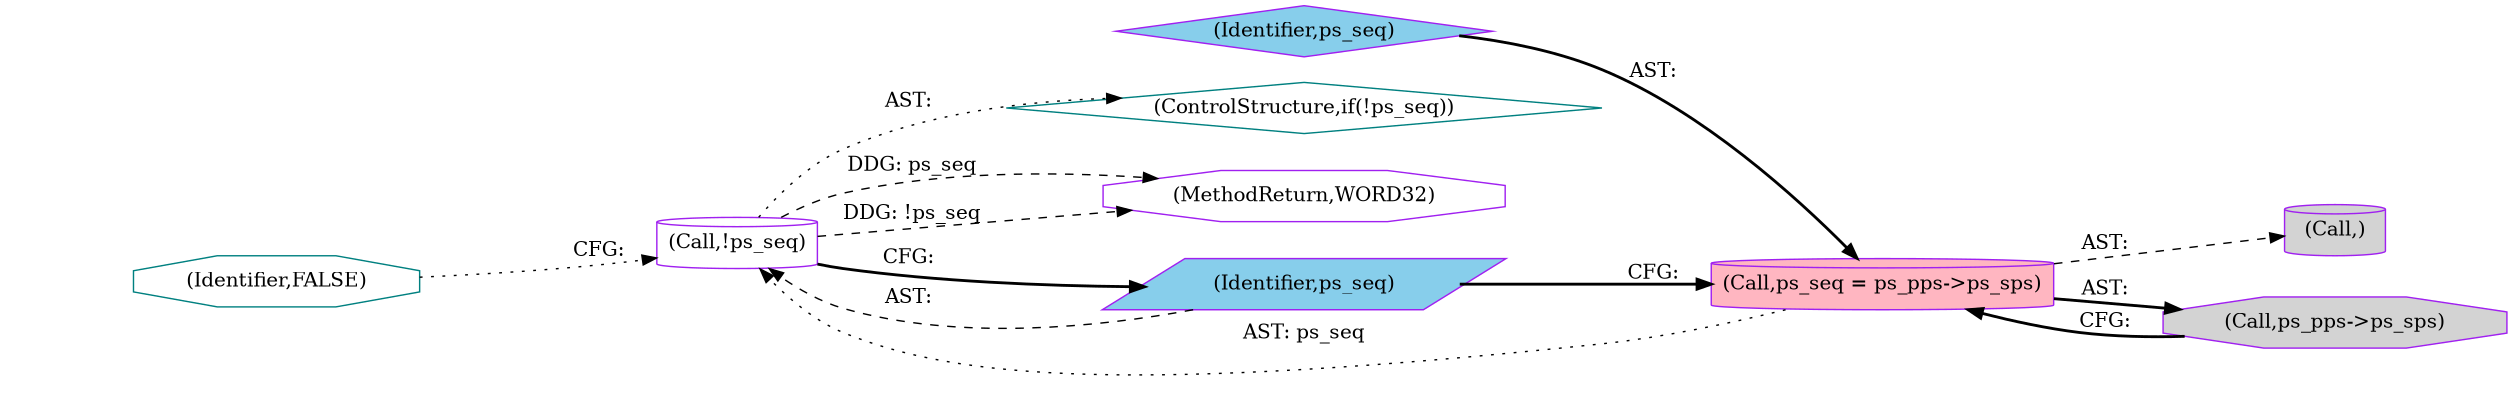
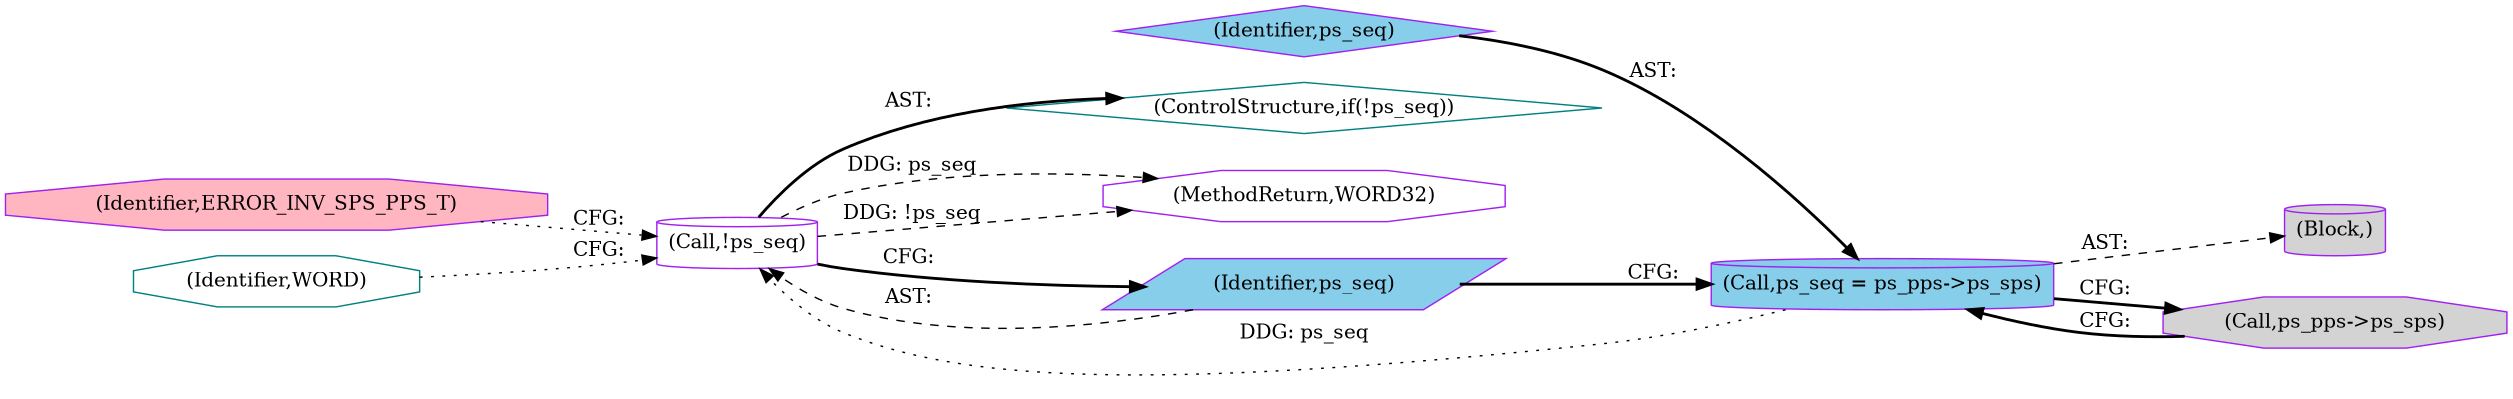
edge "(Call,!ps_seq)" -> "(ControlStructure,if(!ps_seq))": style dotted -> bold
node "(Identifier,ERROR_INV_SPS_PPS_T)": added
node "(Call,)": label "(Call,)" -> "(Block,)"
node "(Identifier,FALSE)": label "(Identifier,FALSE)" -> "(Identifier,WORD)"
node "(Call,ps_seq = ps_pps->ps_sps)": fillcolor lightpink -> skyblue
edge "(Call,ps_seq = ps_pps->ps_sps)" -> "(Call,ps_pps->ps_sps)": label "AST: " -> "CFG: "
edge "(Call,ps_seq = ps_pps->ps_sps)" -> "(Call,!ps_seq)": label "AST: ps_seq" -> "DDG: ps_seq"
